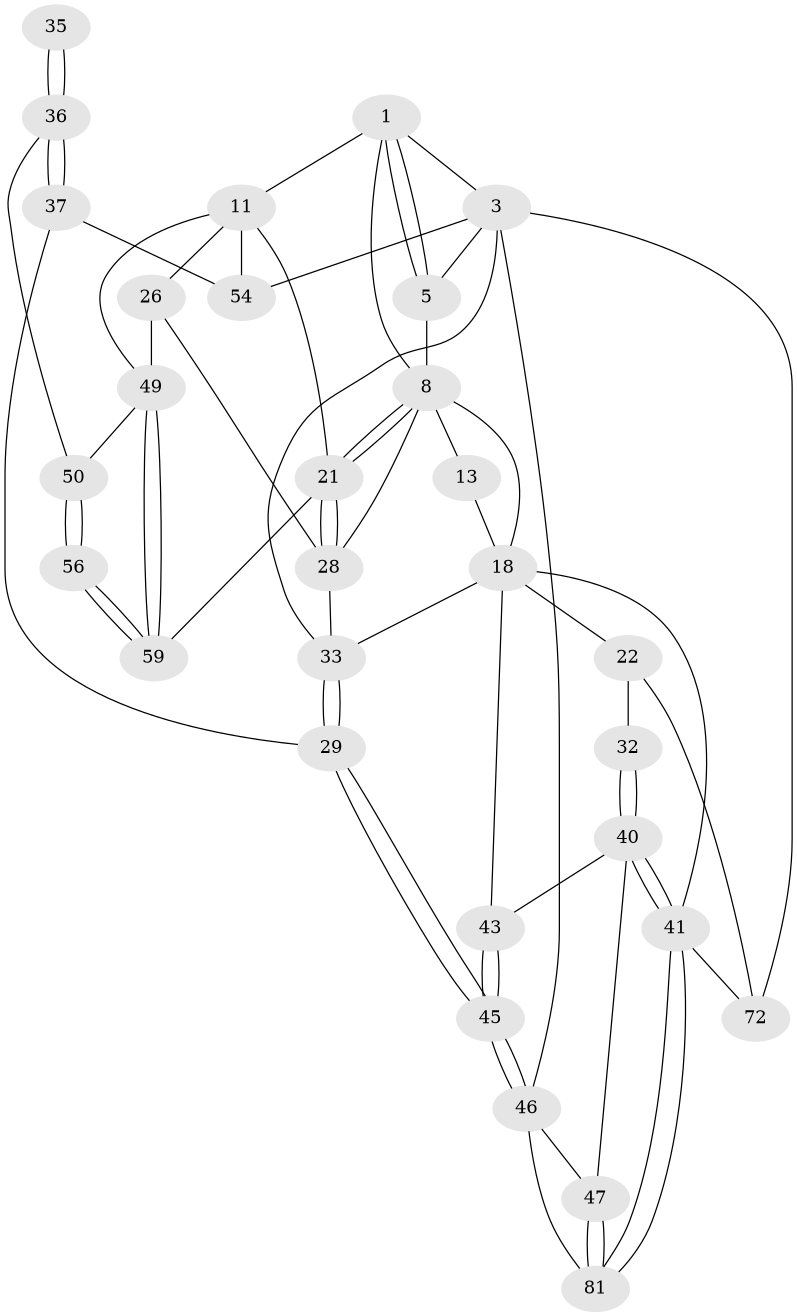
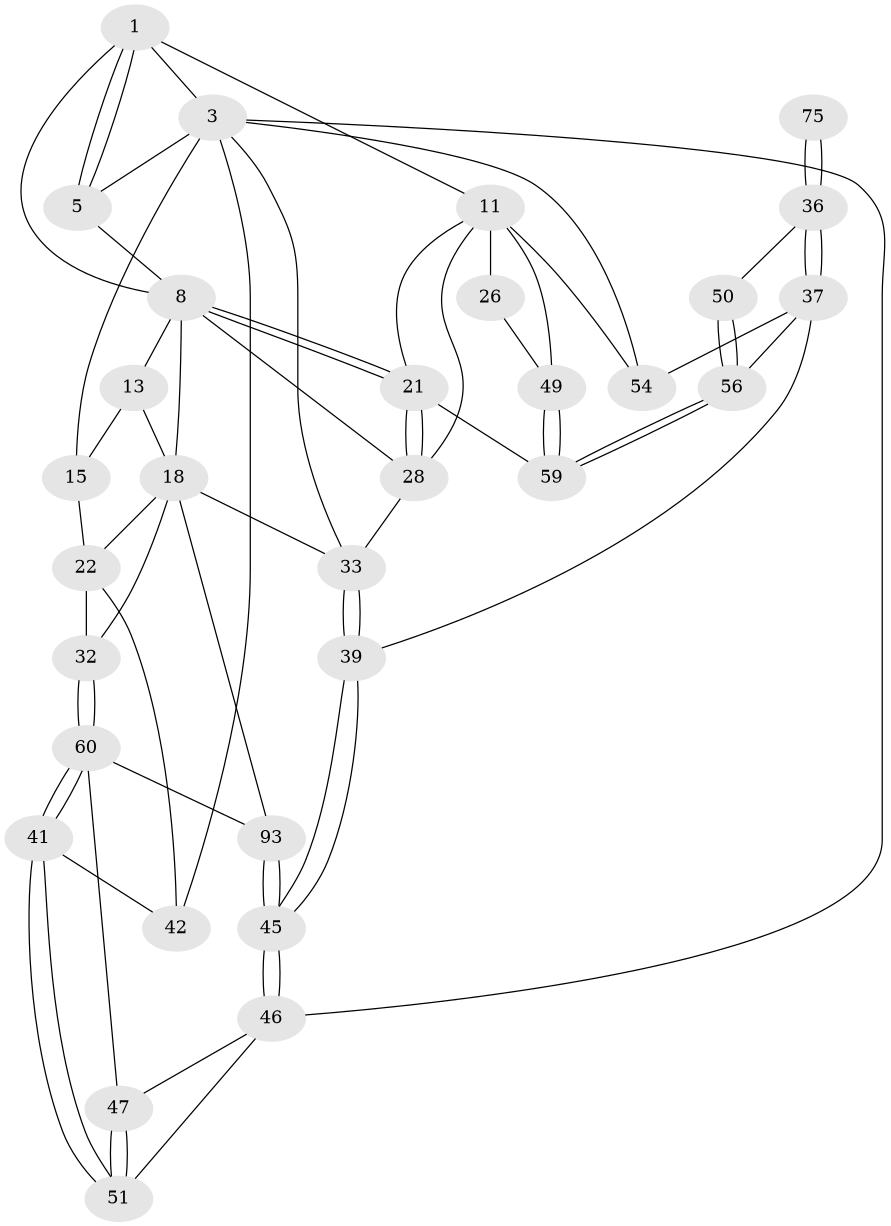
node "35": label "35" -> "75"
edge "37" -- "56": added
edge "49" -- "50": removed
edge "26" -- "28": now "11" -- "28"
node "15": added
edge "18" -- "41": now "18" -- "32"
node "29": label "29" -> "39"
node "40": label "40" -> "60"
node "43": label "43" -> "93"
node "72": label "72" -> "42"
node "81": label "81" -> "51"
